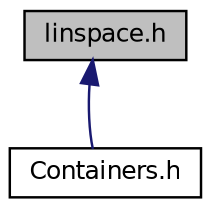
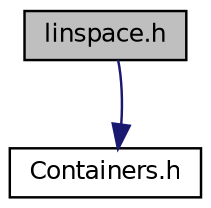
edge "Containers.h" -> "linspace.h": reversed
